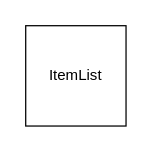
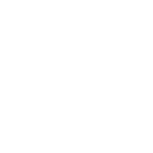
node "ItemList": removed
